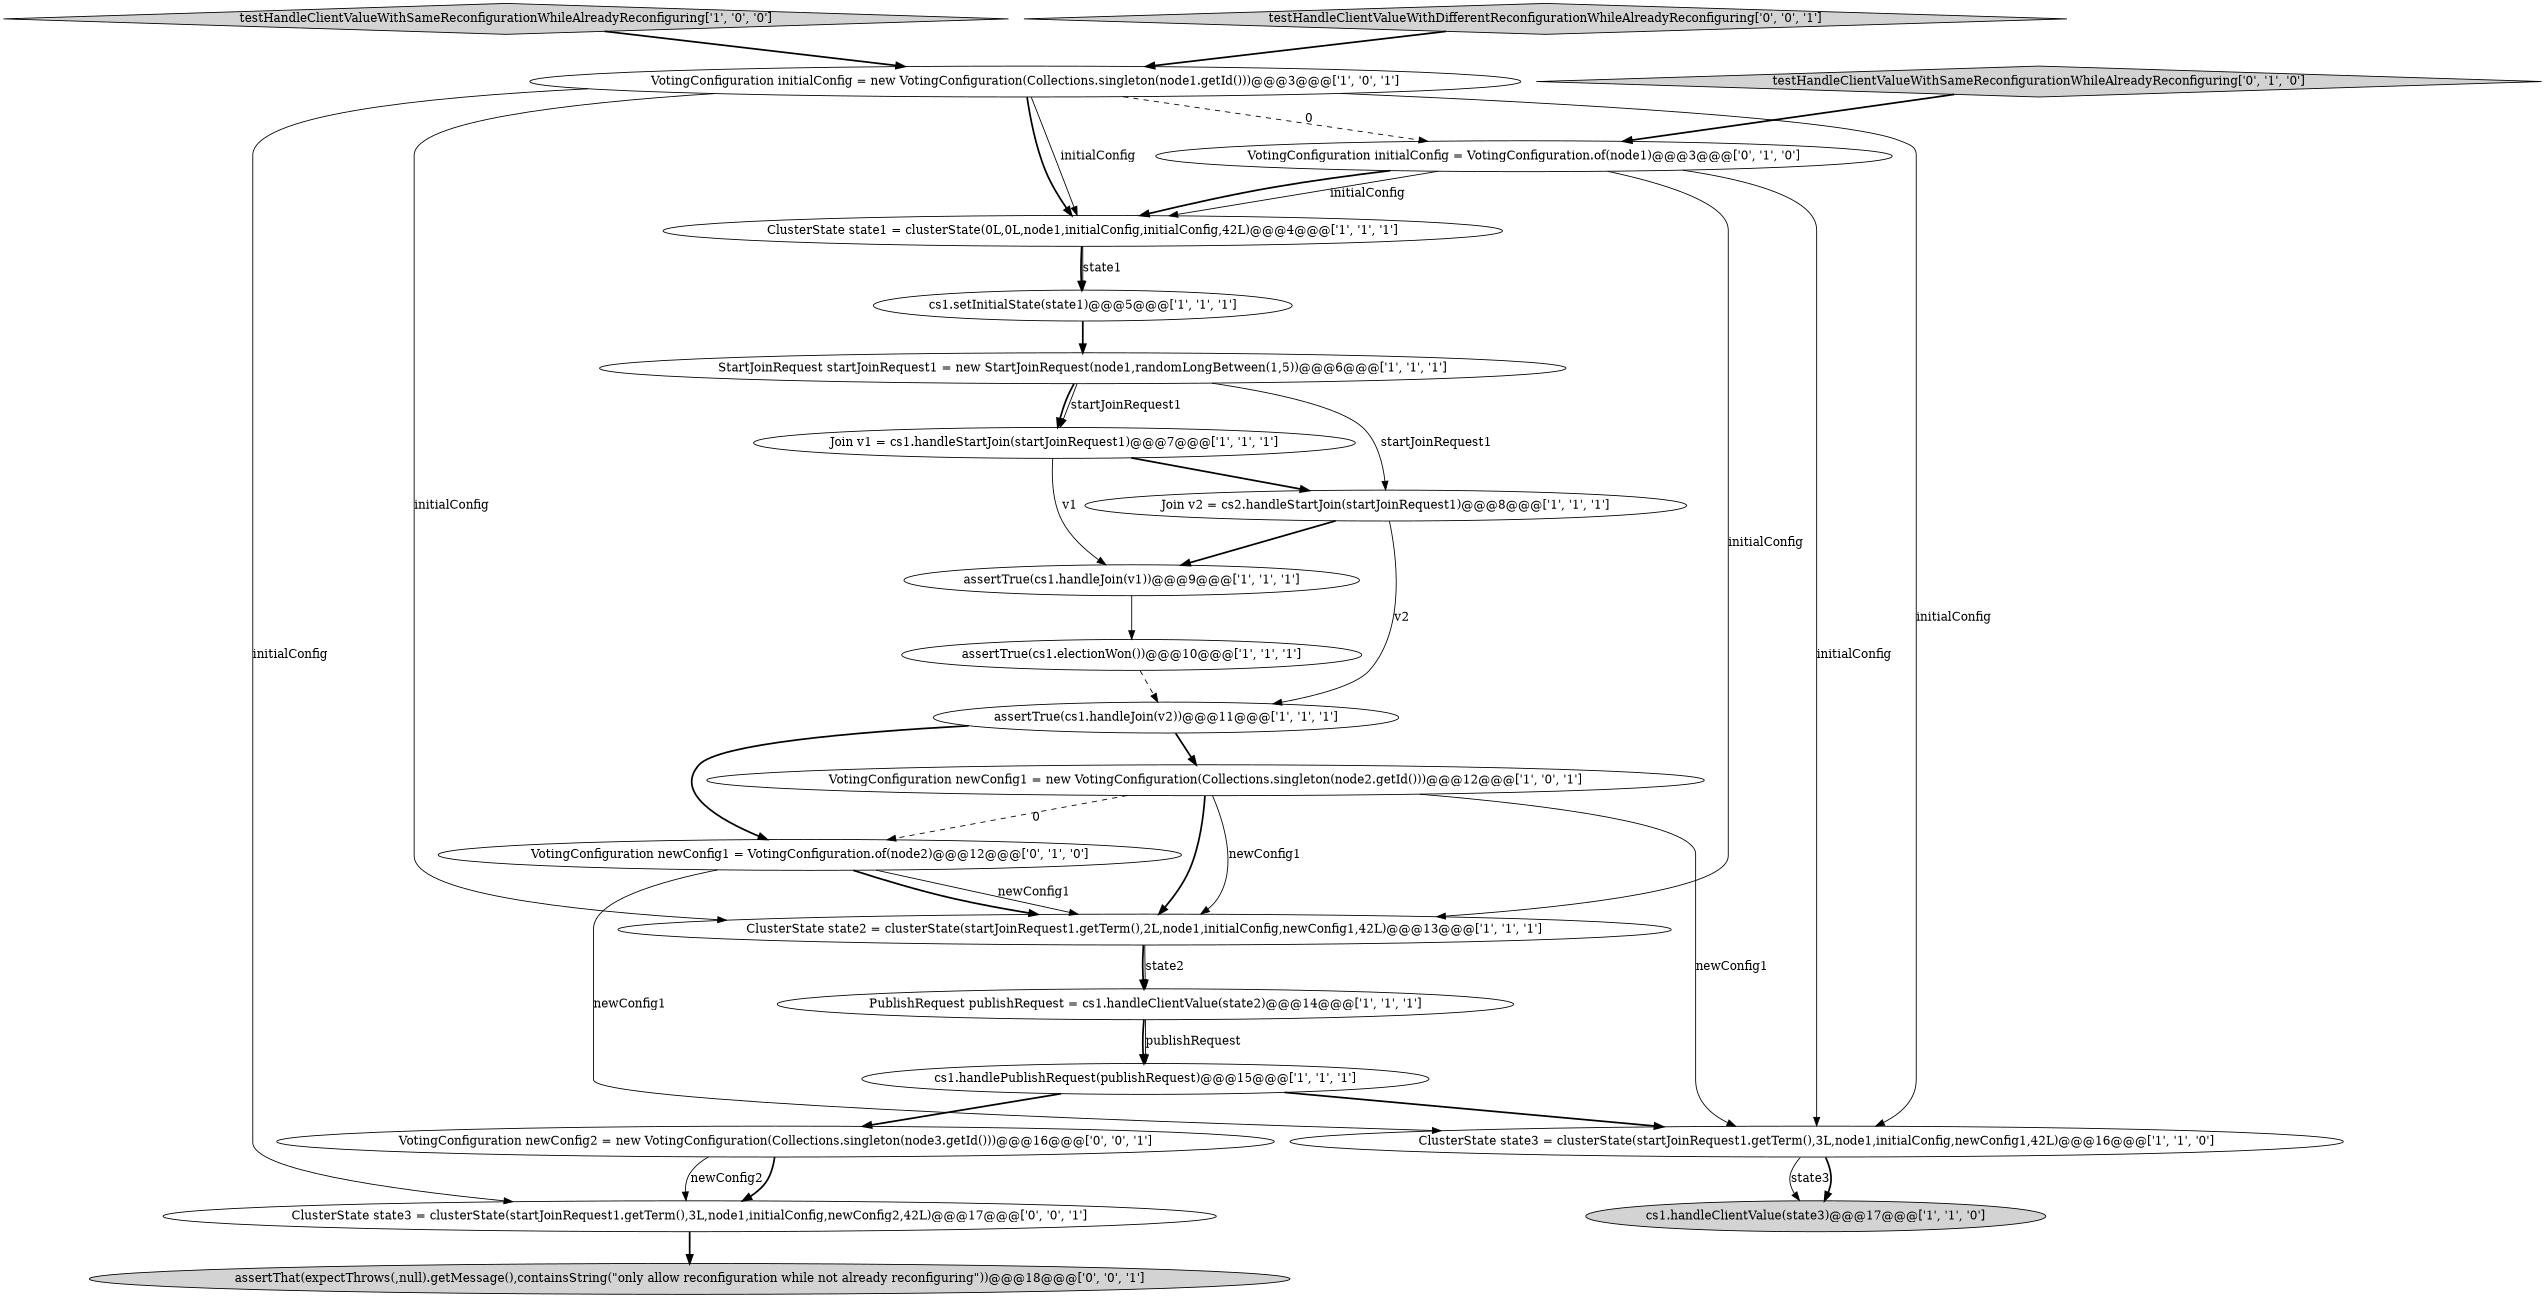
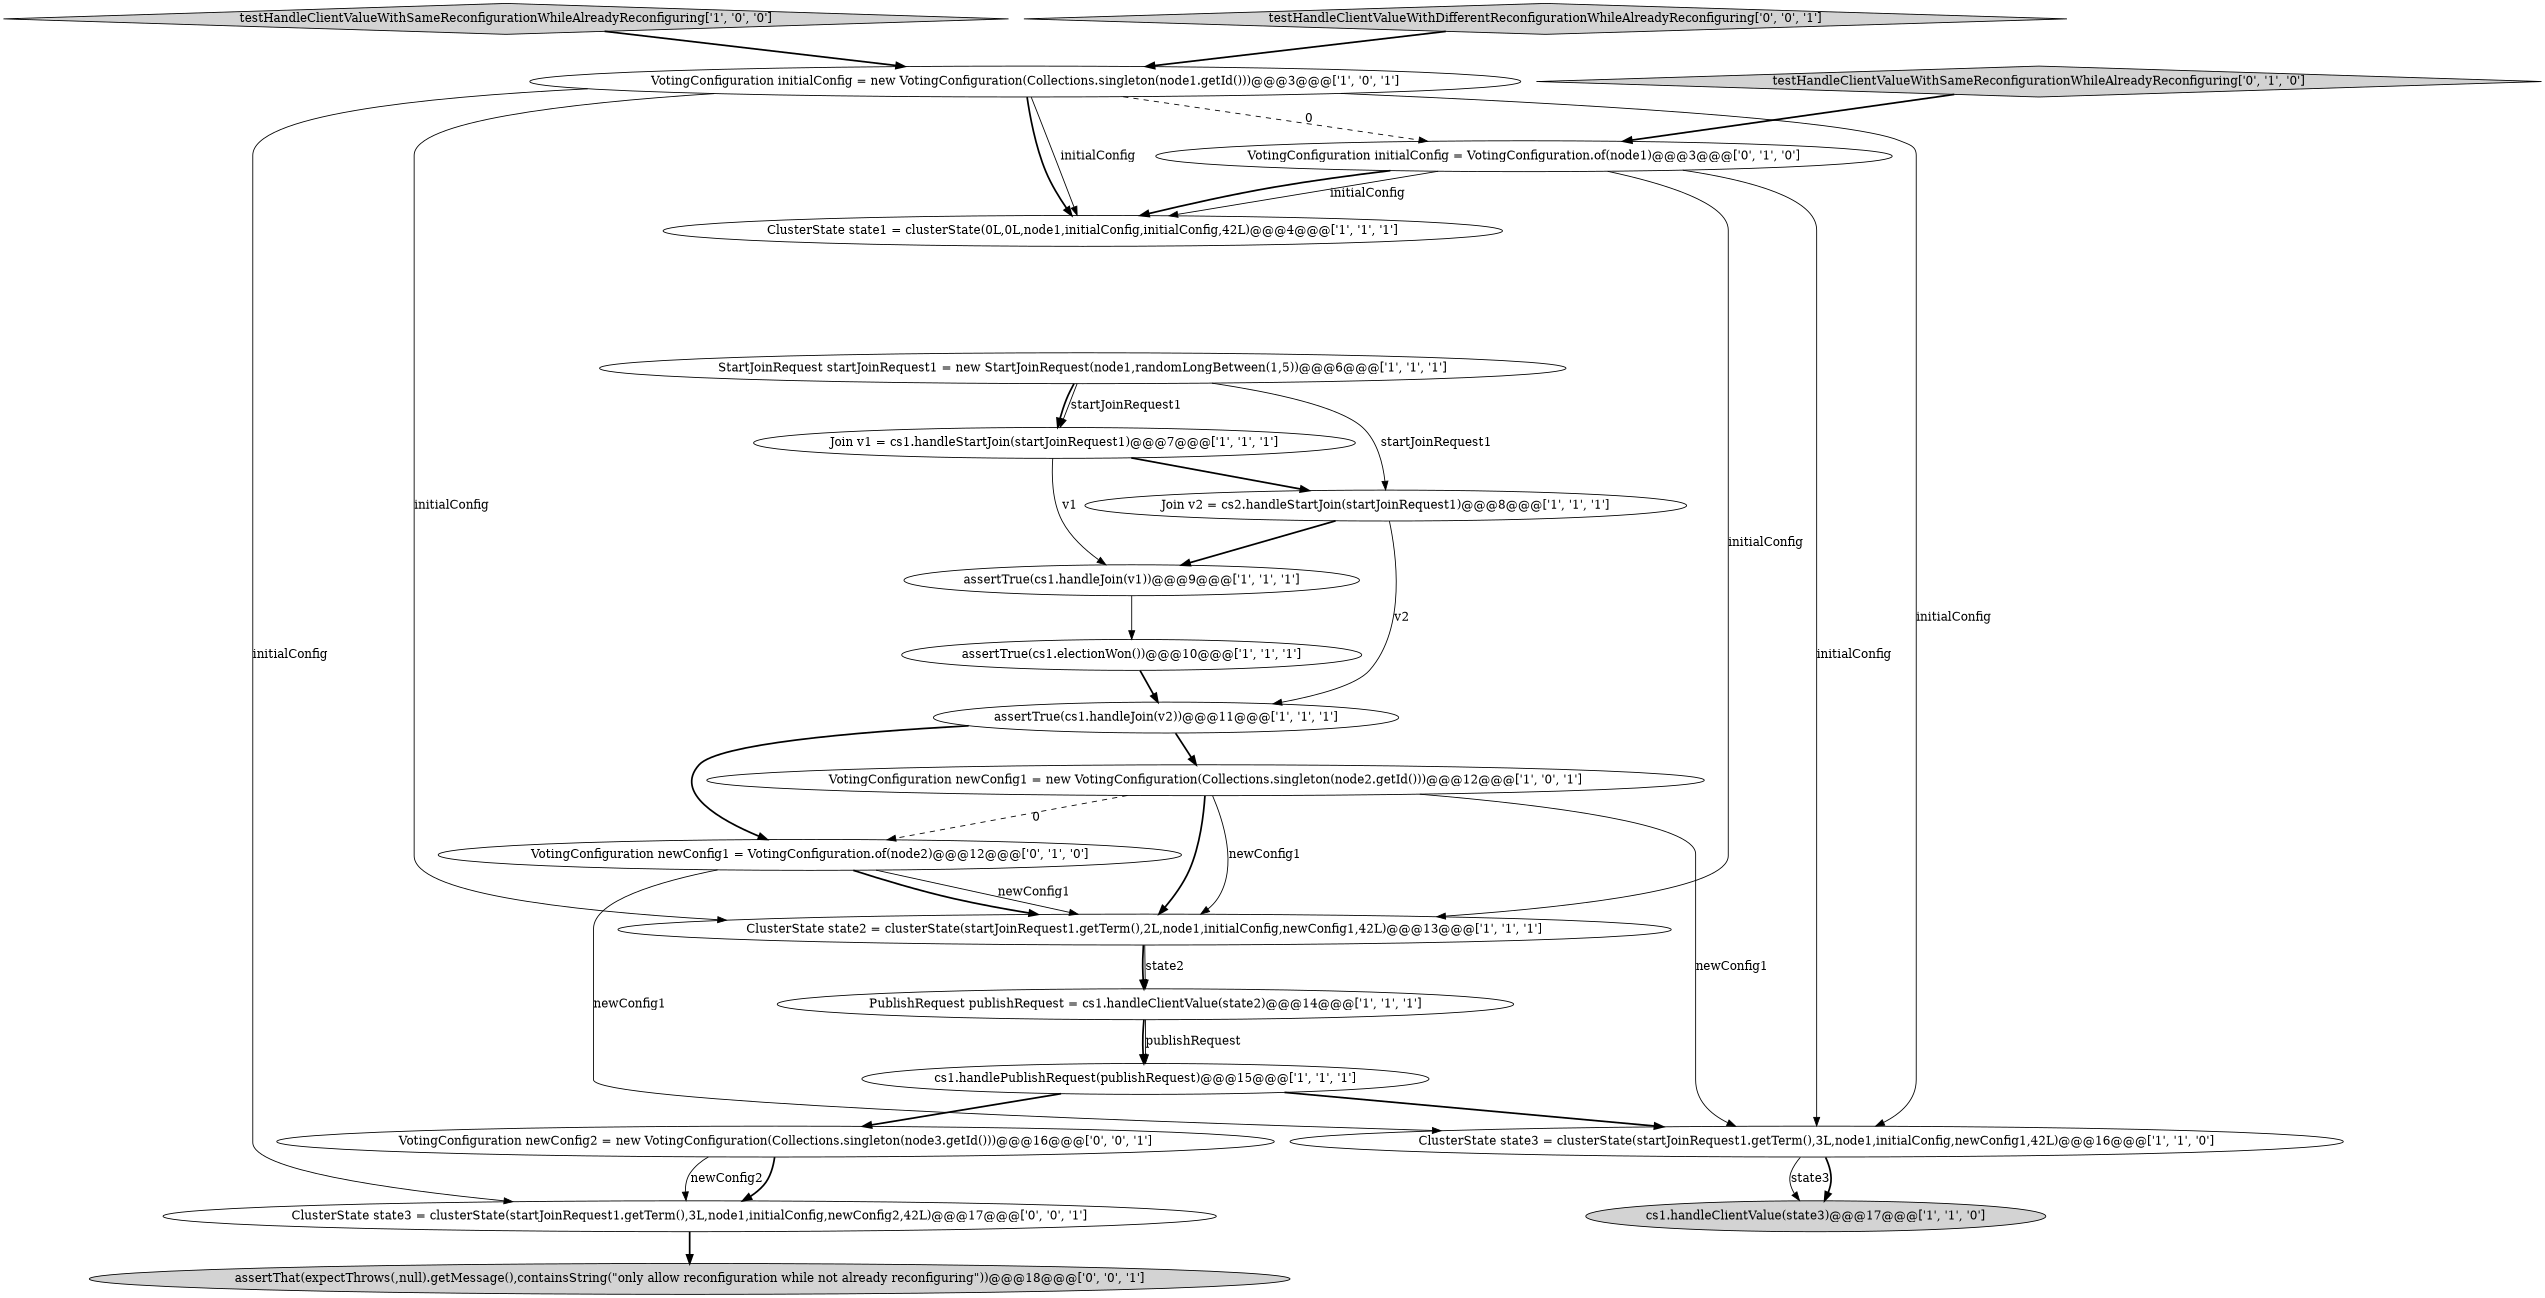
node "cs1.setInitialState(state1)@@@5@@@['1', '1', '1']": removed
edge "assertTrue(cs1.electionWon())@@@10@@@['1', '1', '1']" -> "assertTrue(cs1.handleJoin(v2))@@@11@@@['1', '1', '1']": style dashed -> bold
